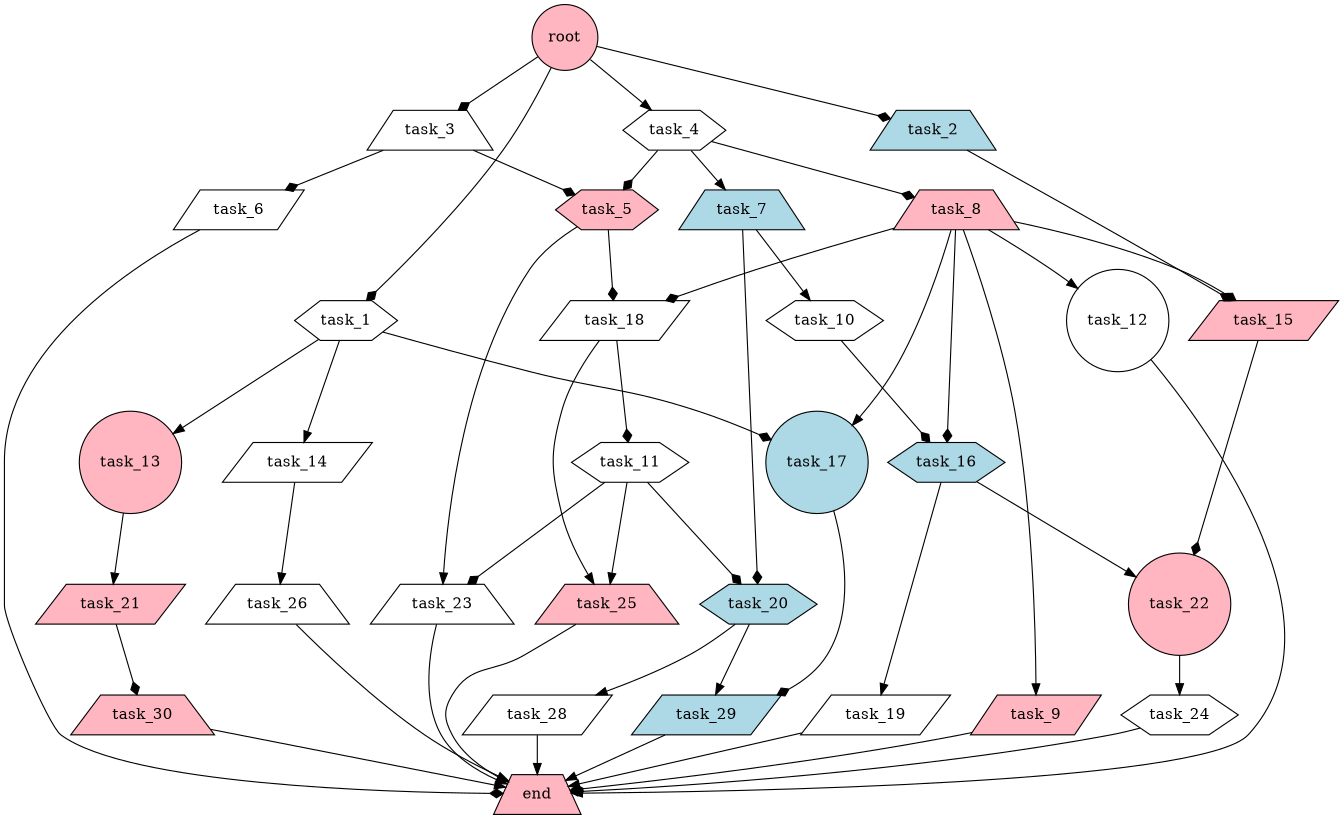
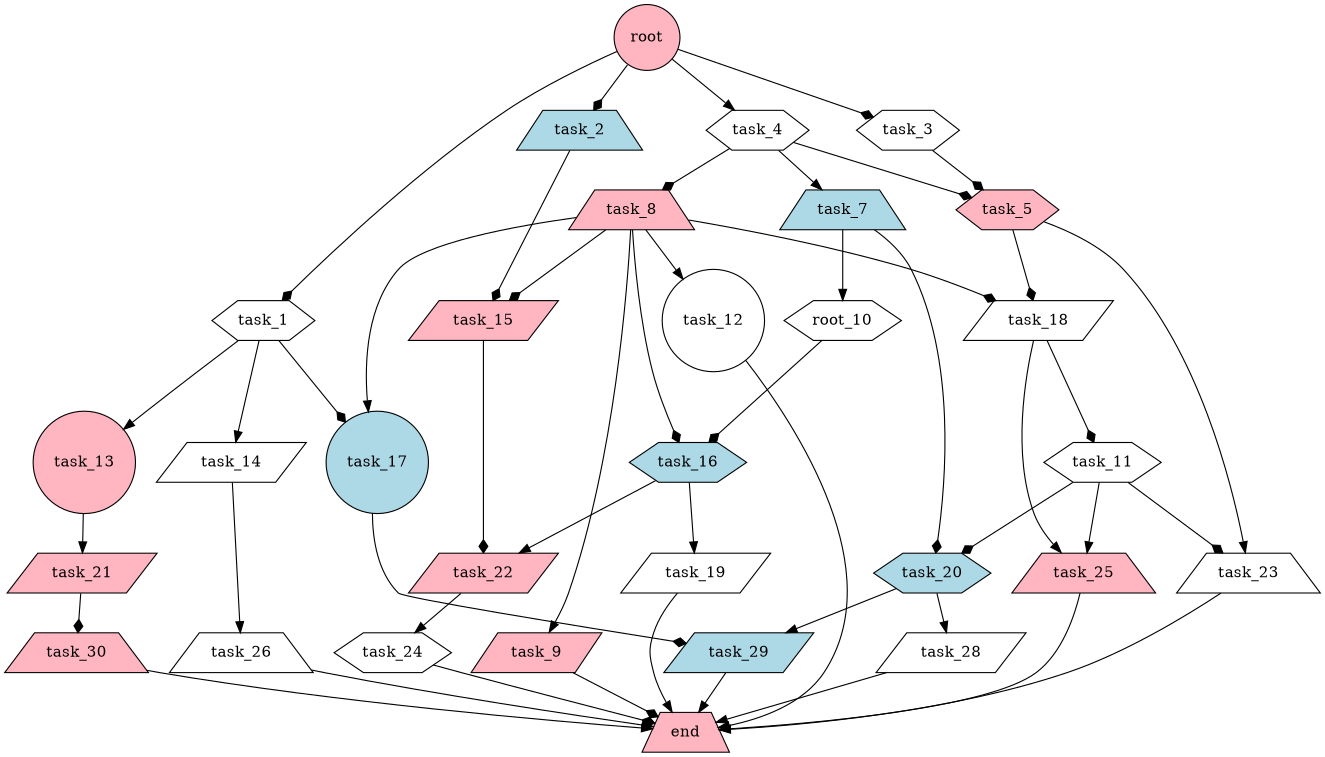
node "task_3": shape trapezium -> hexagon
node "task_6": removed
node "task_10": label "task_10" -> "root_10"
node "task_22": shape circle -> parallelogram
